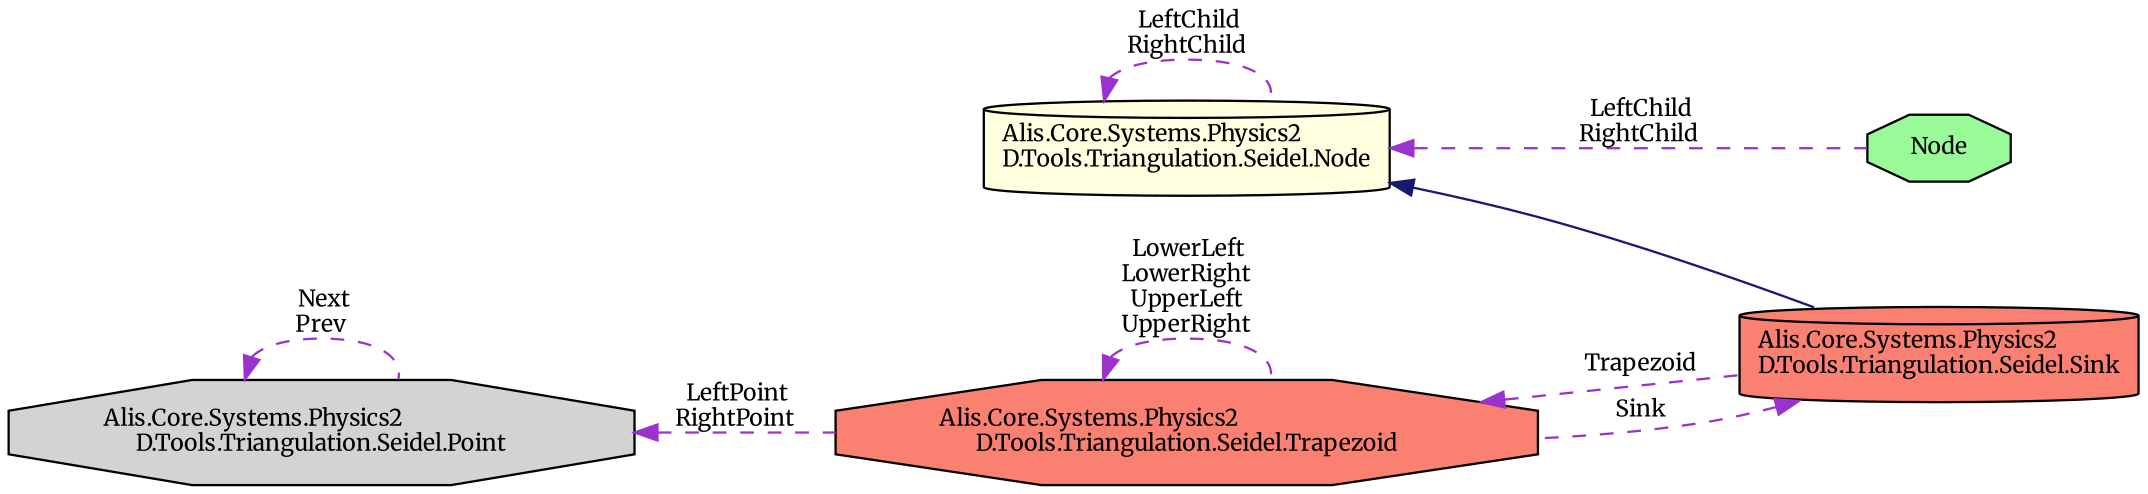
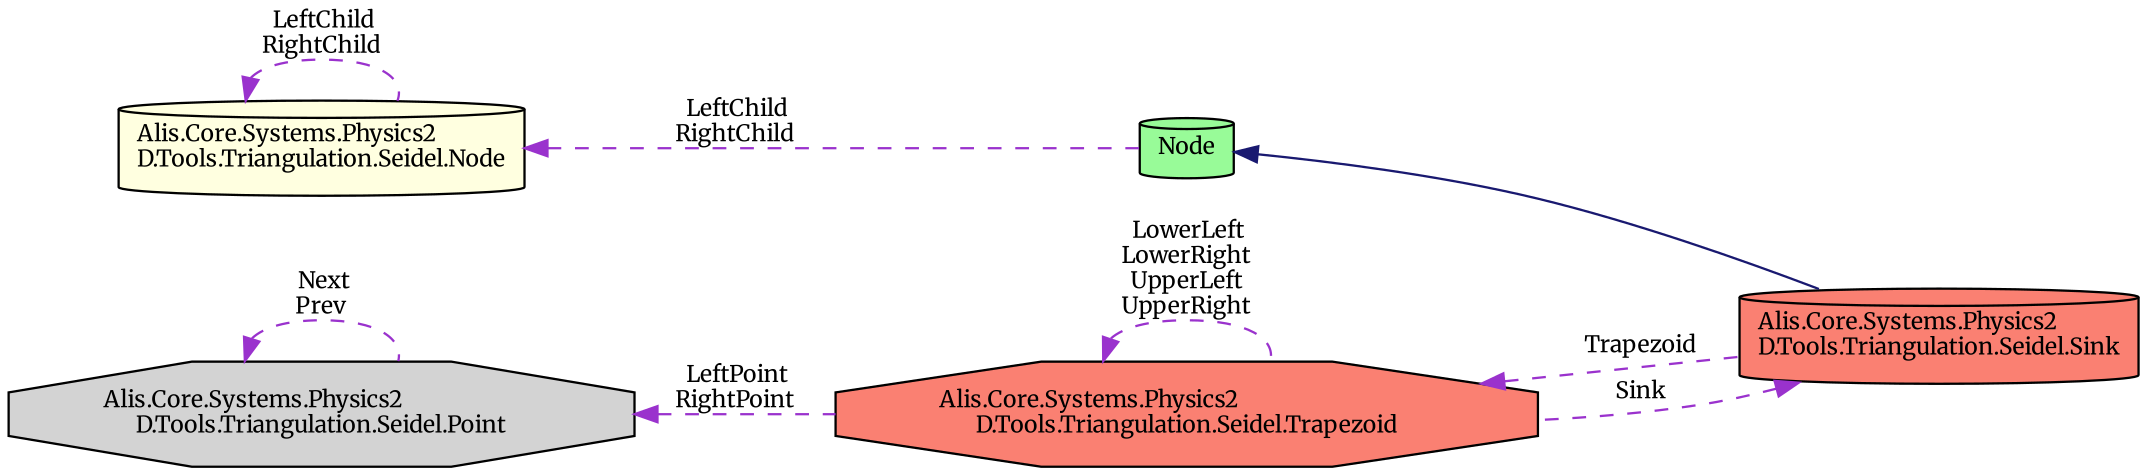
node "Node": shape octagon -> cylinder
edge "Alis.Core.Systems.Physics2 D.Tools.Triangulation.Seidel.Sink" -> "Alis.Core.Systems.Physics2 D.Tools.Triangulation.Seidel.Node": now "Alis.Core.Systems.Physics2 D.Tools.Triangulation.Seidel.Sink" -> "Node"
